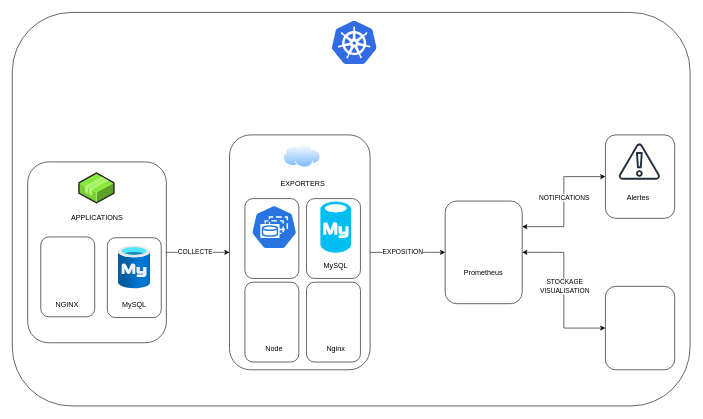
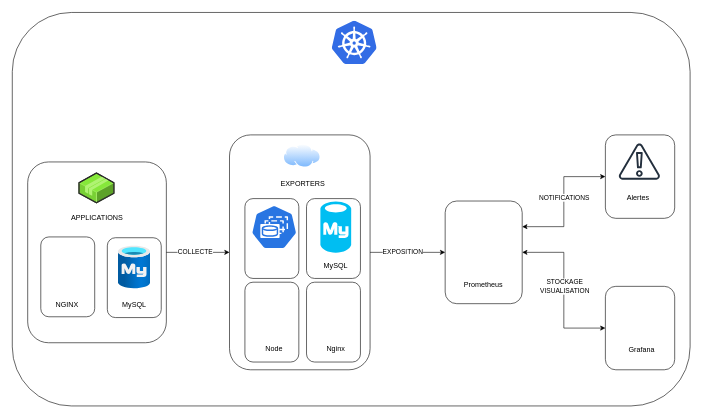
node "Prometheus": moved (484, 273) -> (484, 285)
node "Grafana": added
